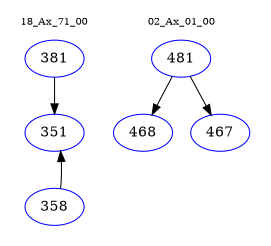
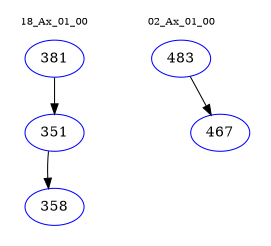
cluster "18_Ax_71_00": label "18_Ax_71_00" -> "18_Ax_01_00"
node "481": label "481" -> "483"
node "468": removed
edge "358" -> "351": reversed
